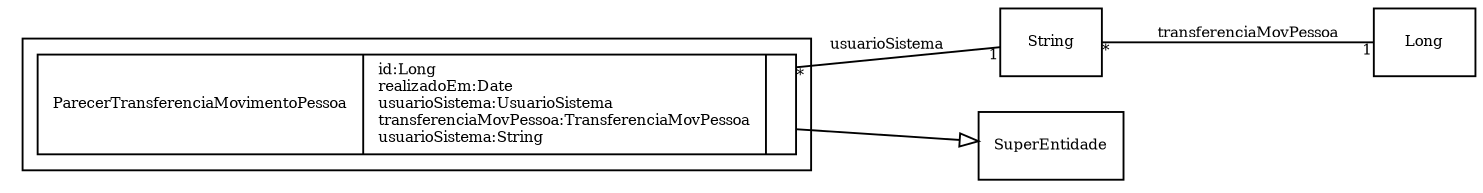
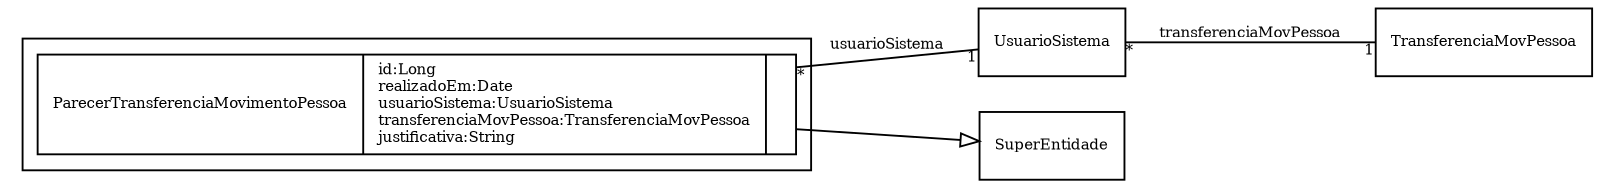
node "String": label "String" -> "UsuarioSistema"
node "Long": label "Long" -> "TransferenciaMovPessoa"
node "ParecerTransferenciaMovimentoPessoa": text "usuarioSistema:String" -> "justificativa:String"
